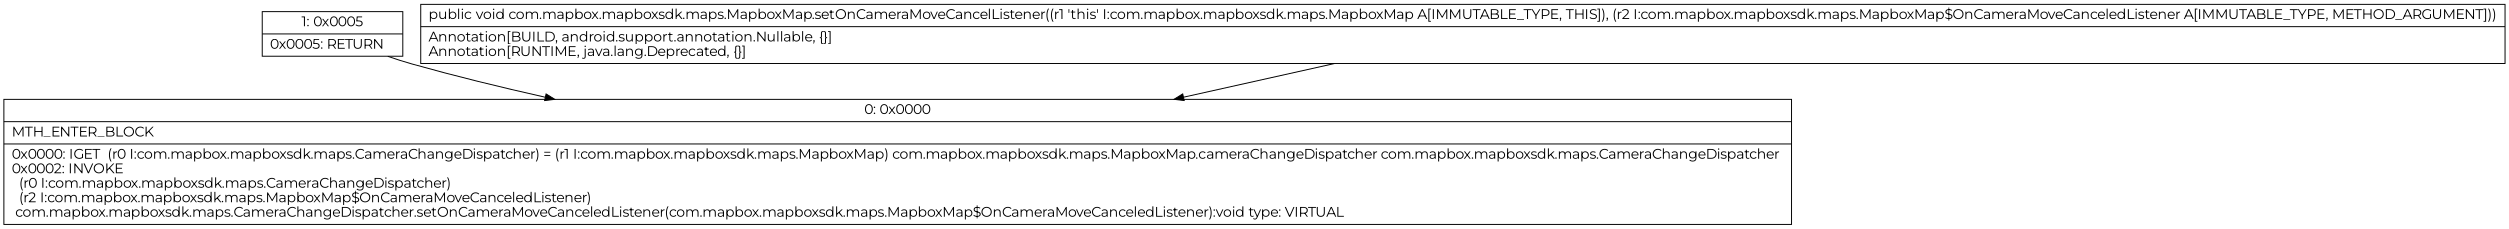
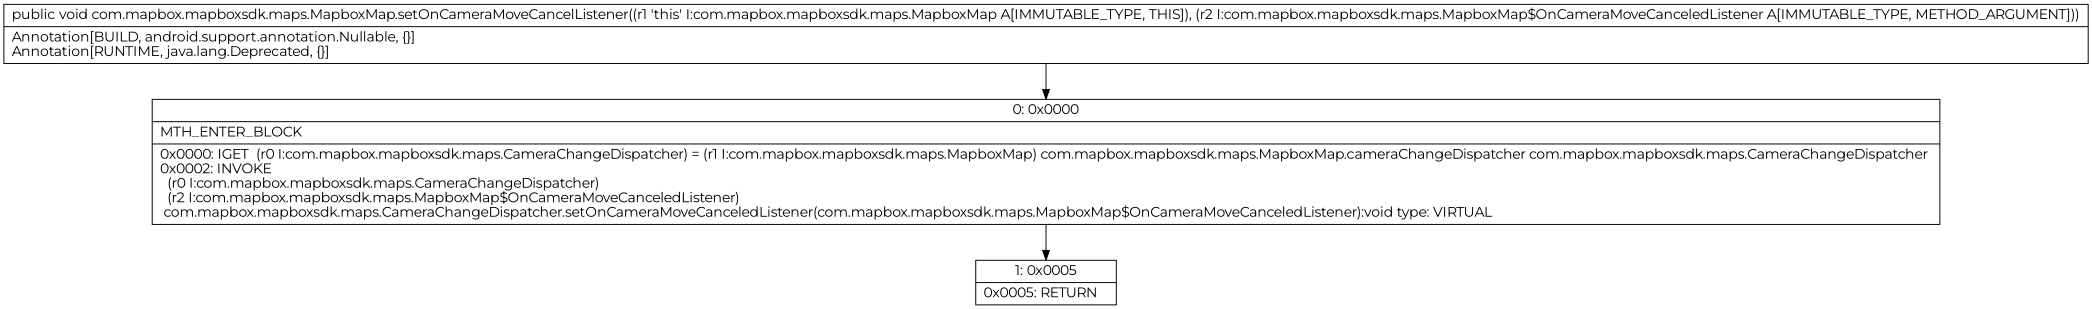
edge "1: 0x0005" -> "0: 0x0000": reversed
